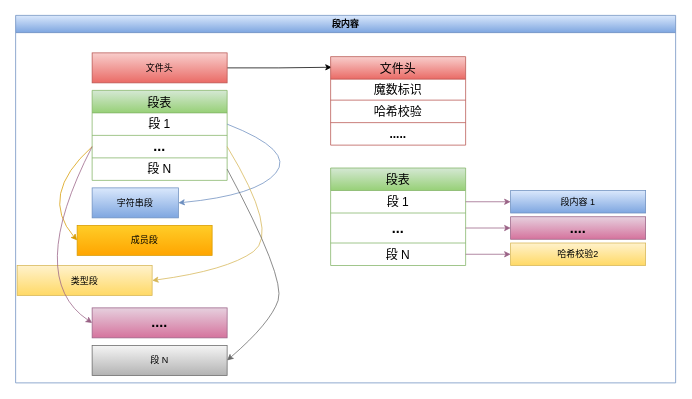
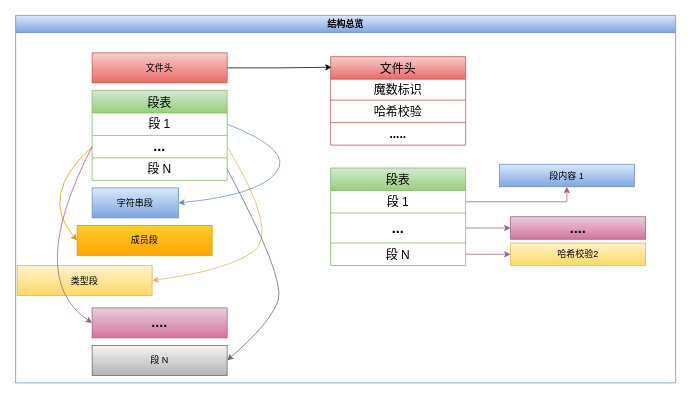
node "段内容": label "段内容" -> "结构总览"
node "段内容 1": moved (578, 202) -> (567, 176)
